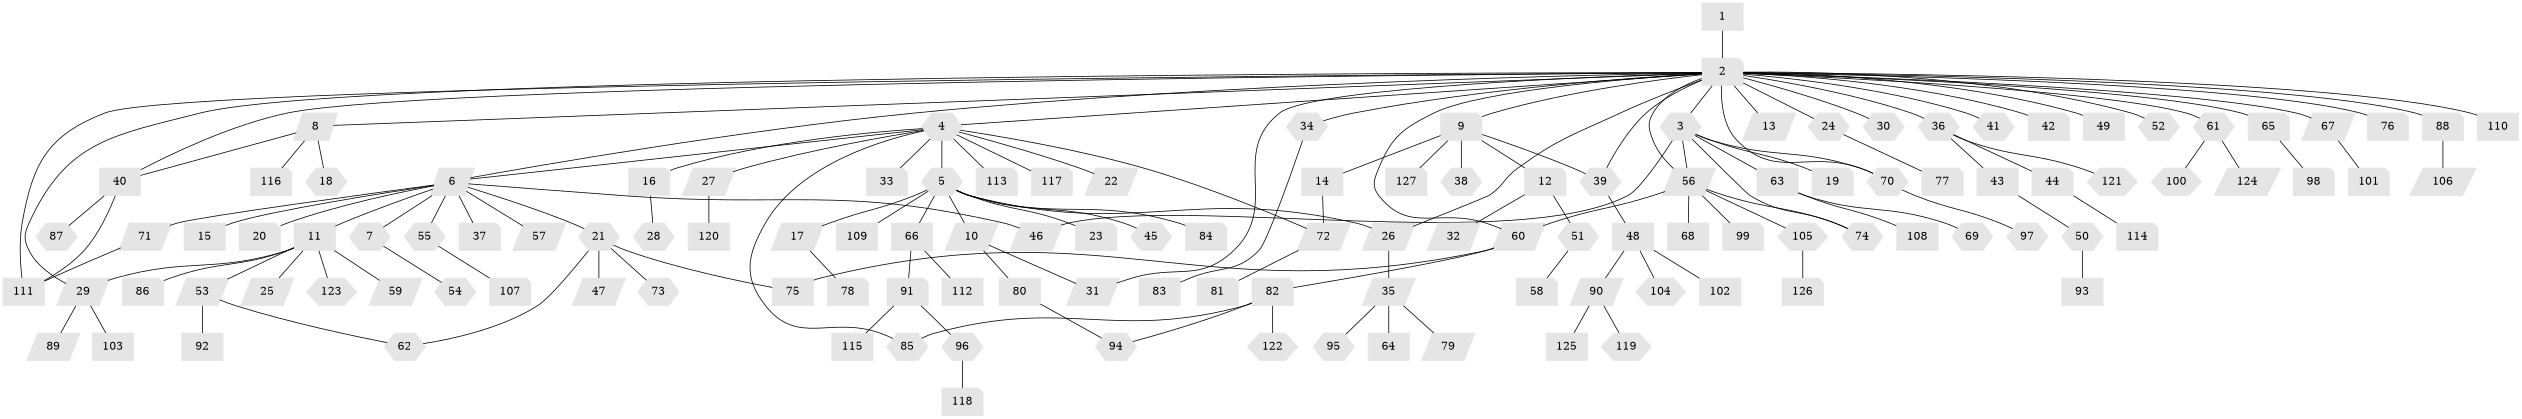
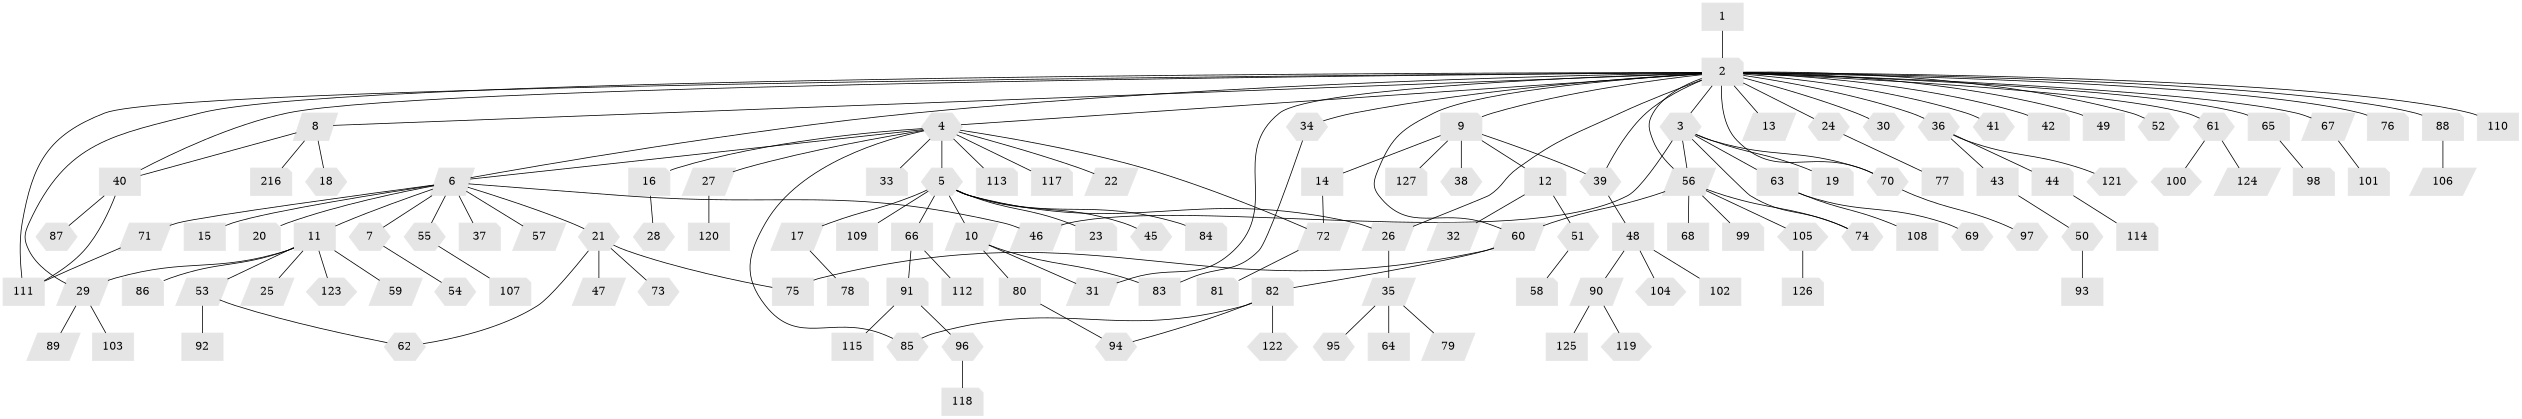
node "116": label "116" -> "216"
edge "10" -- "83": added
